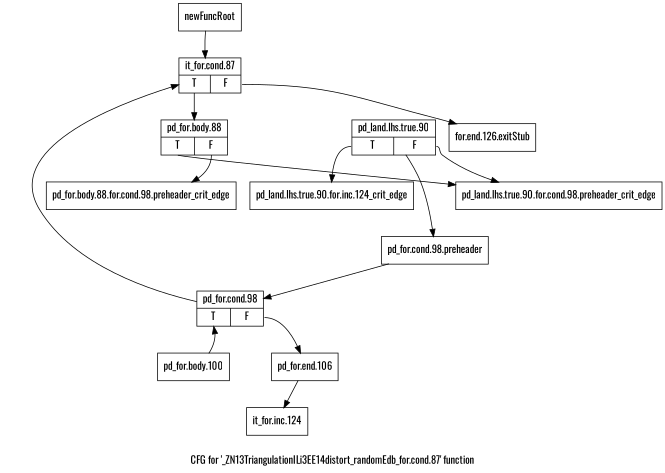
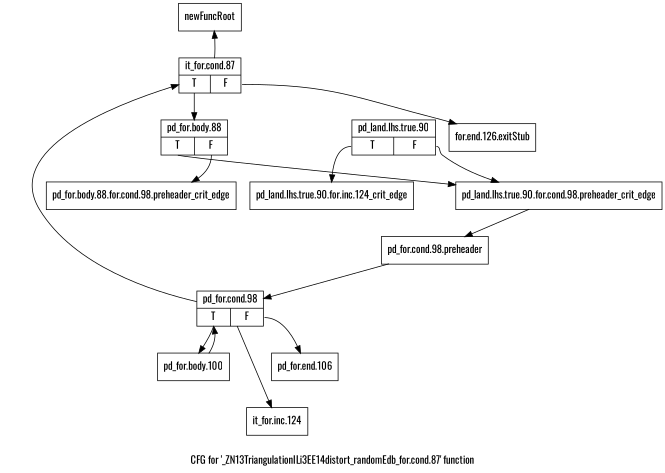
edge "newFuncRoot" -> "it_for.cond.87": reversed
edge "pd_land.lhs.true.90" -> "pd_for.cond.98.preheader": now "pd_land.lhs.true.90.for.cond.98.preheader_crit_edge" -> "pd_for.cond.98.preheader"
edge "pd_for.cond.98" -> "pd_for.body.100": added
edge "pd_for.end.106" -> "it_for.inc.124": now "pd_for.cond.98" -> "it_for.inc.124"
